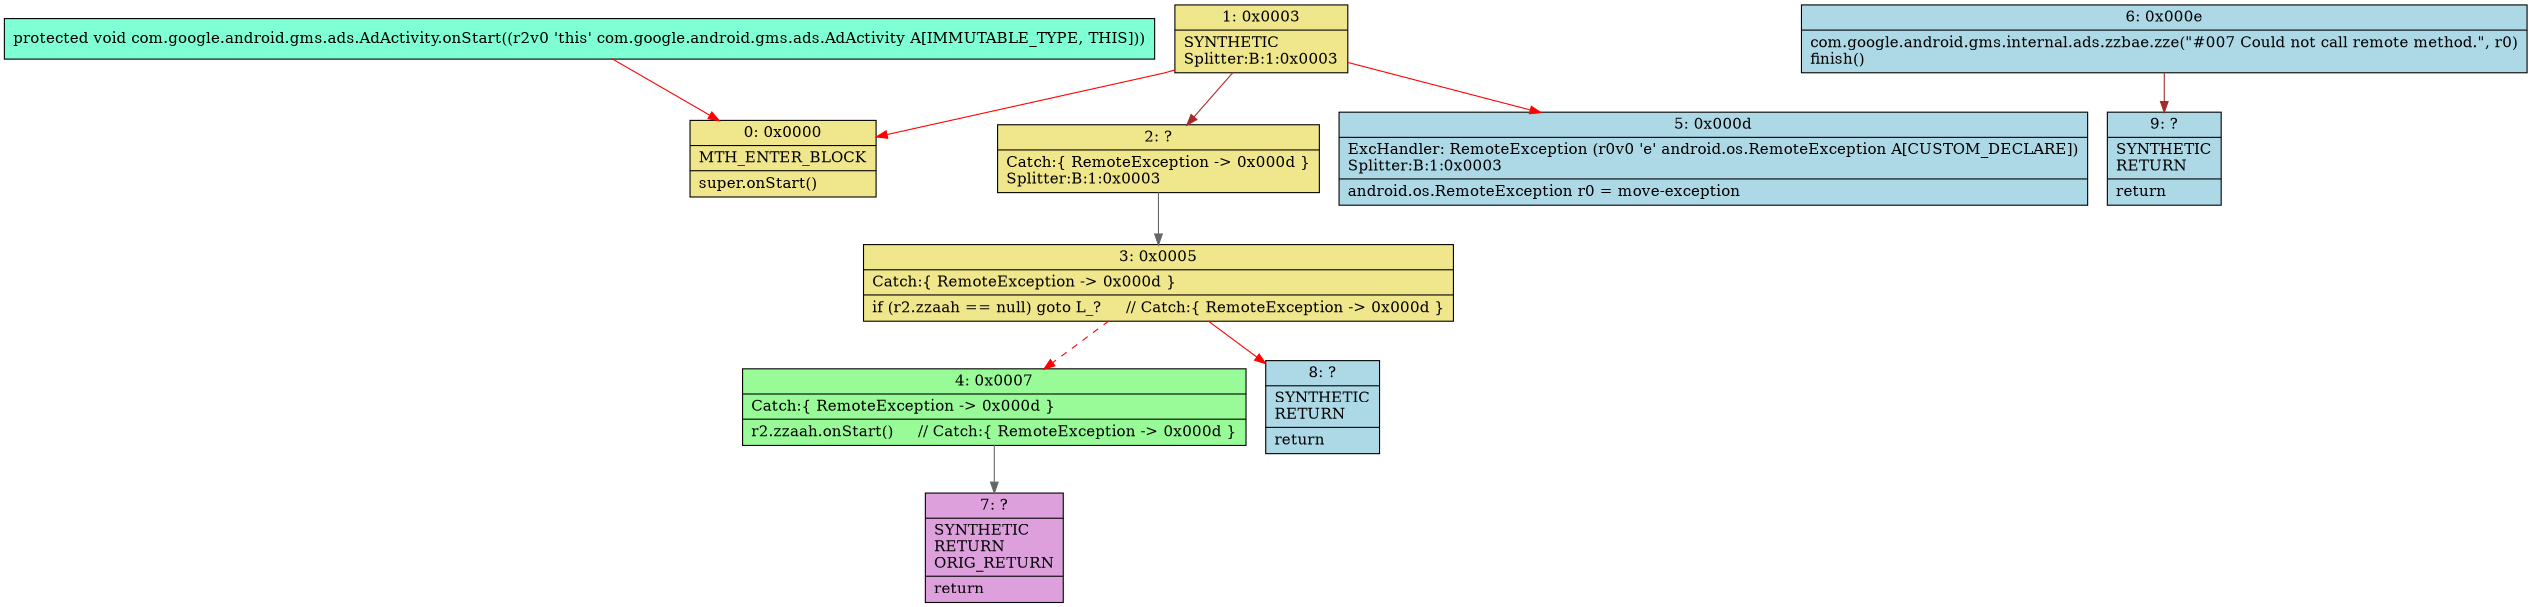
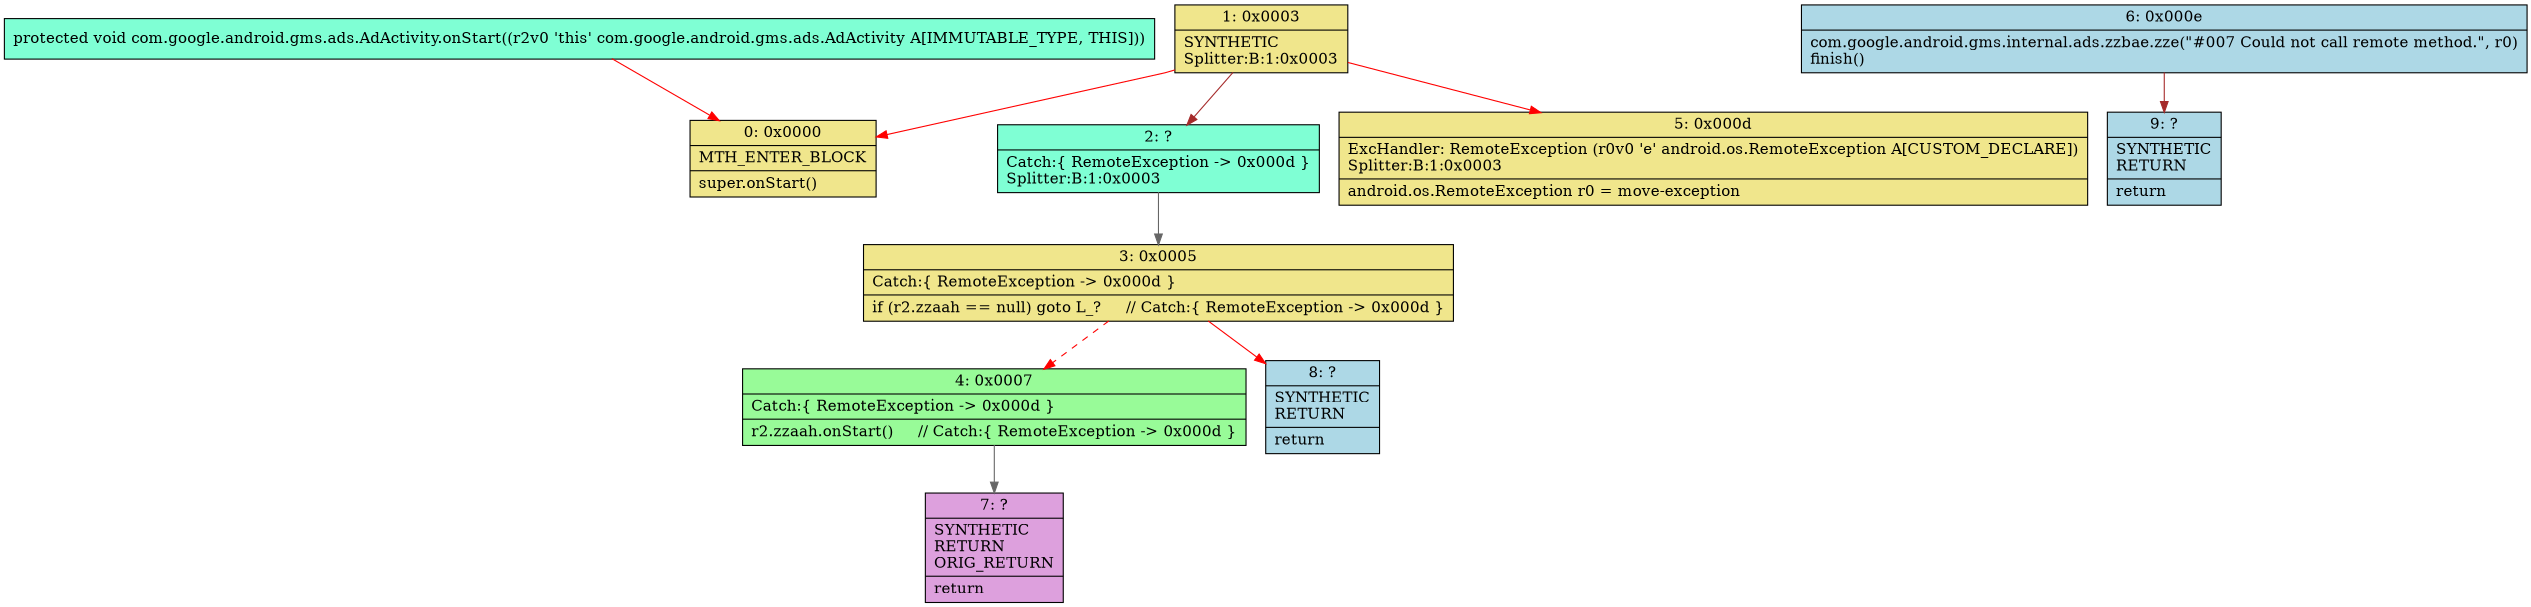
node "2: ?": fillcolor khaki -> aquamarine
node "5: 0x000d": fillcolor lightblue -> khaki
